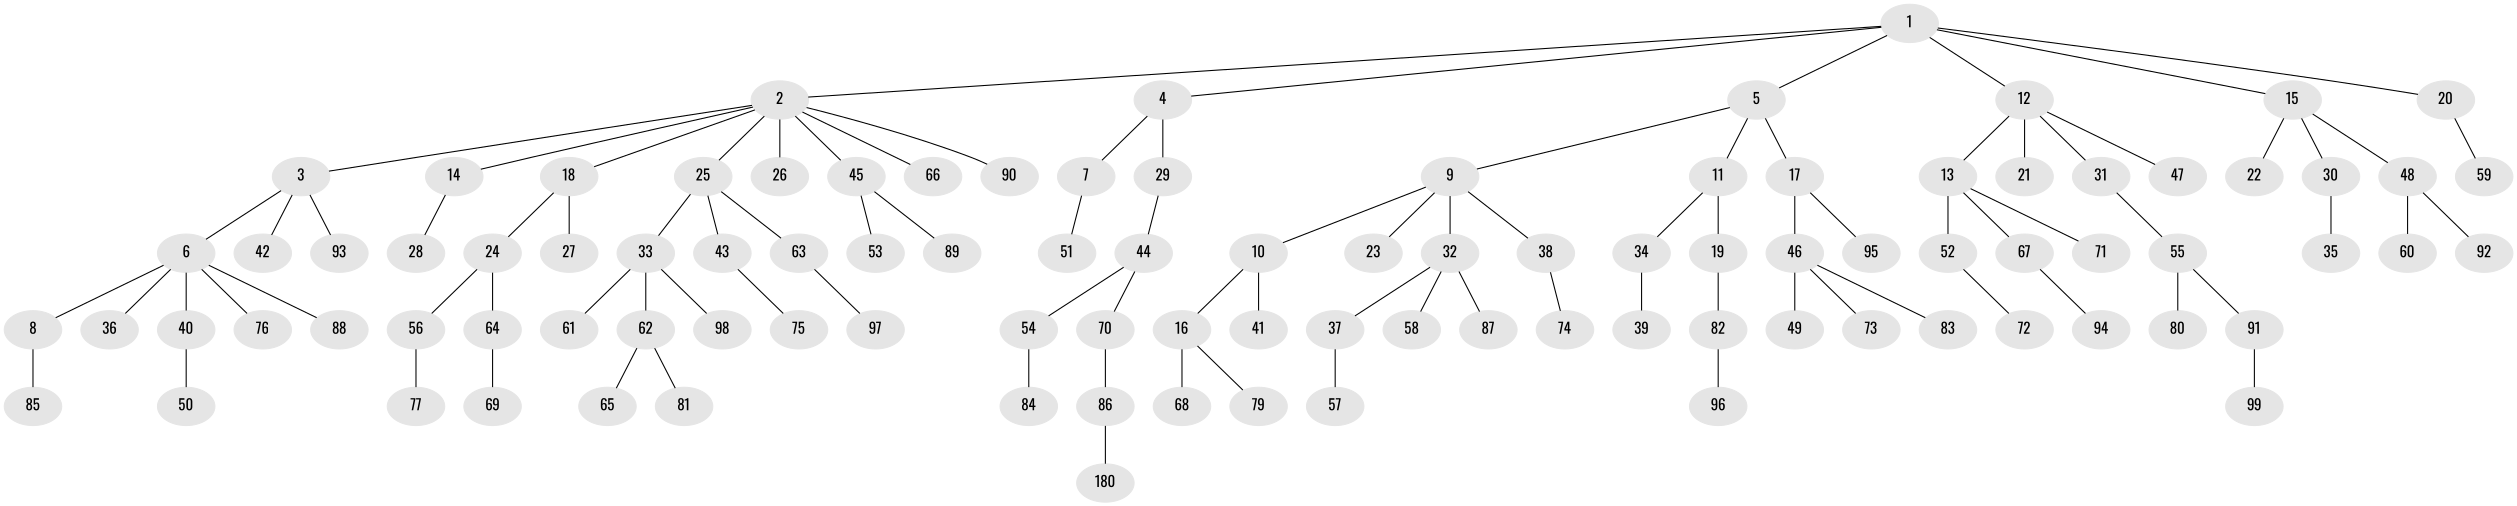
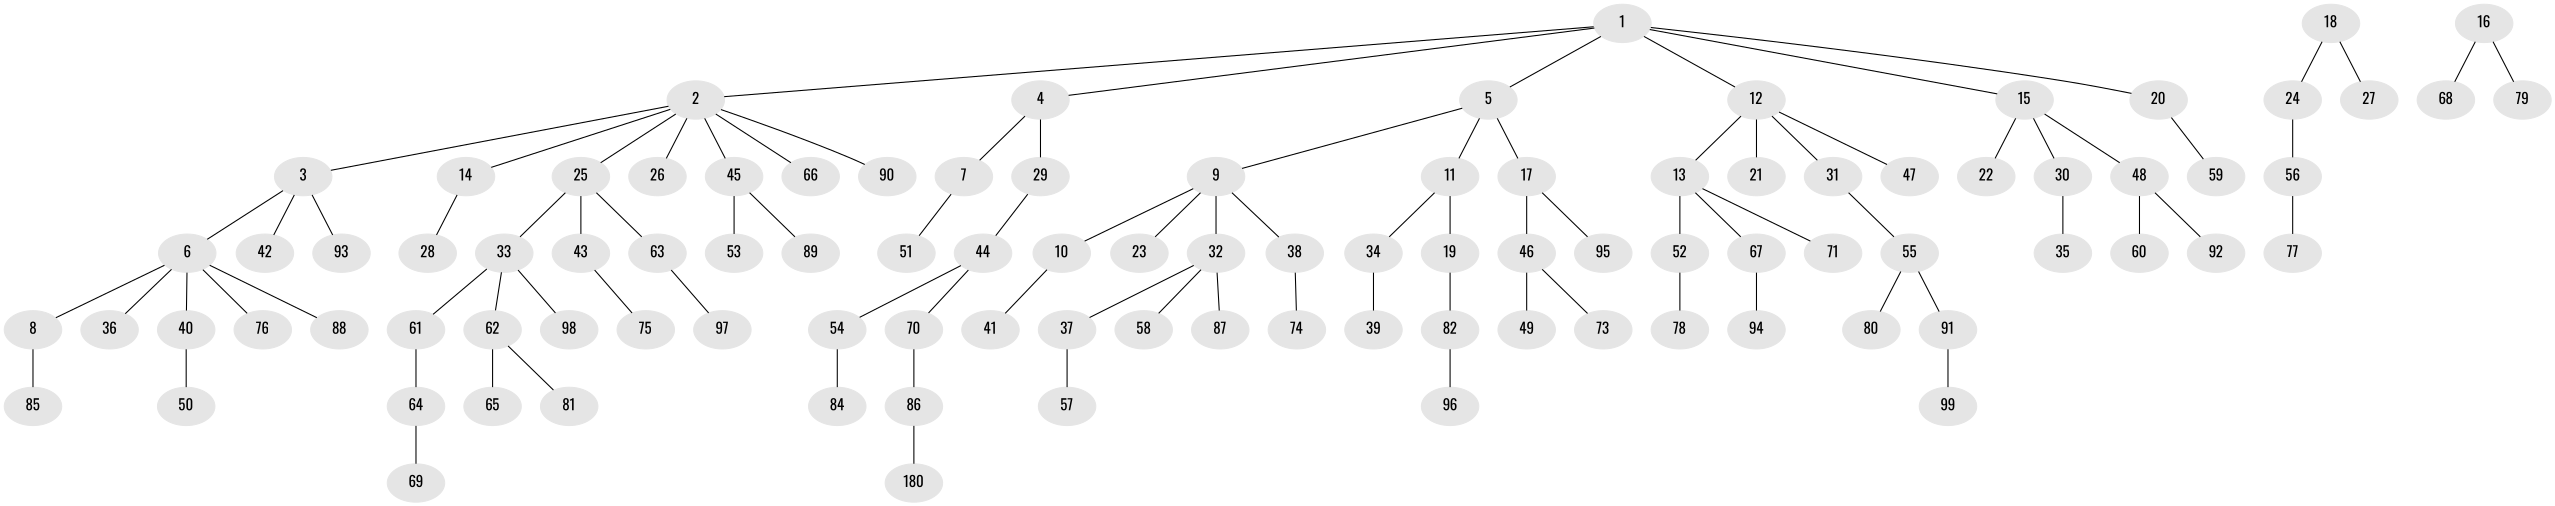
edge "2" -- "18": removed
edge "10" -- "16": removed
edge "24" -- "64": now "61" -- "64"
node "83": removed
node "72": label "72" -> "78"
